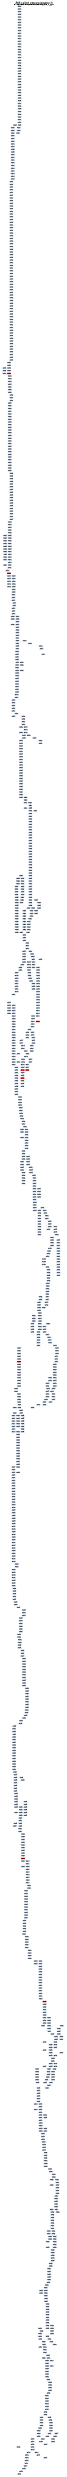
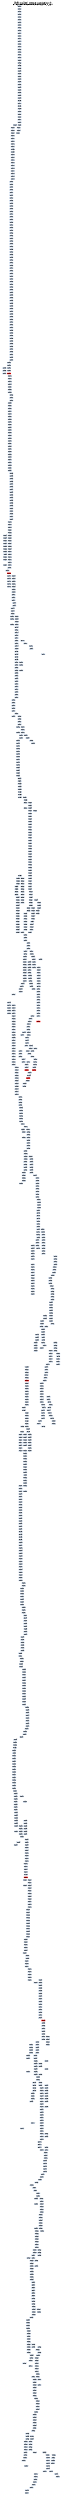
node "0x08090154": removed
node "0x080902de": added
